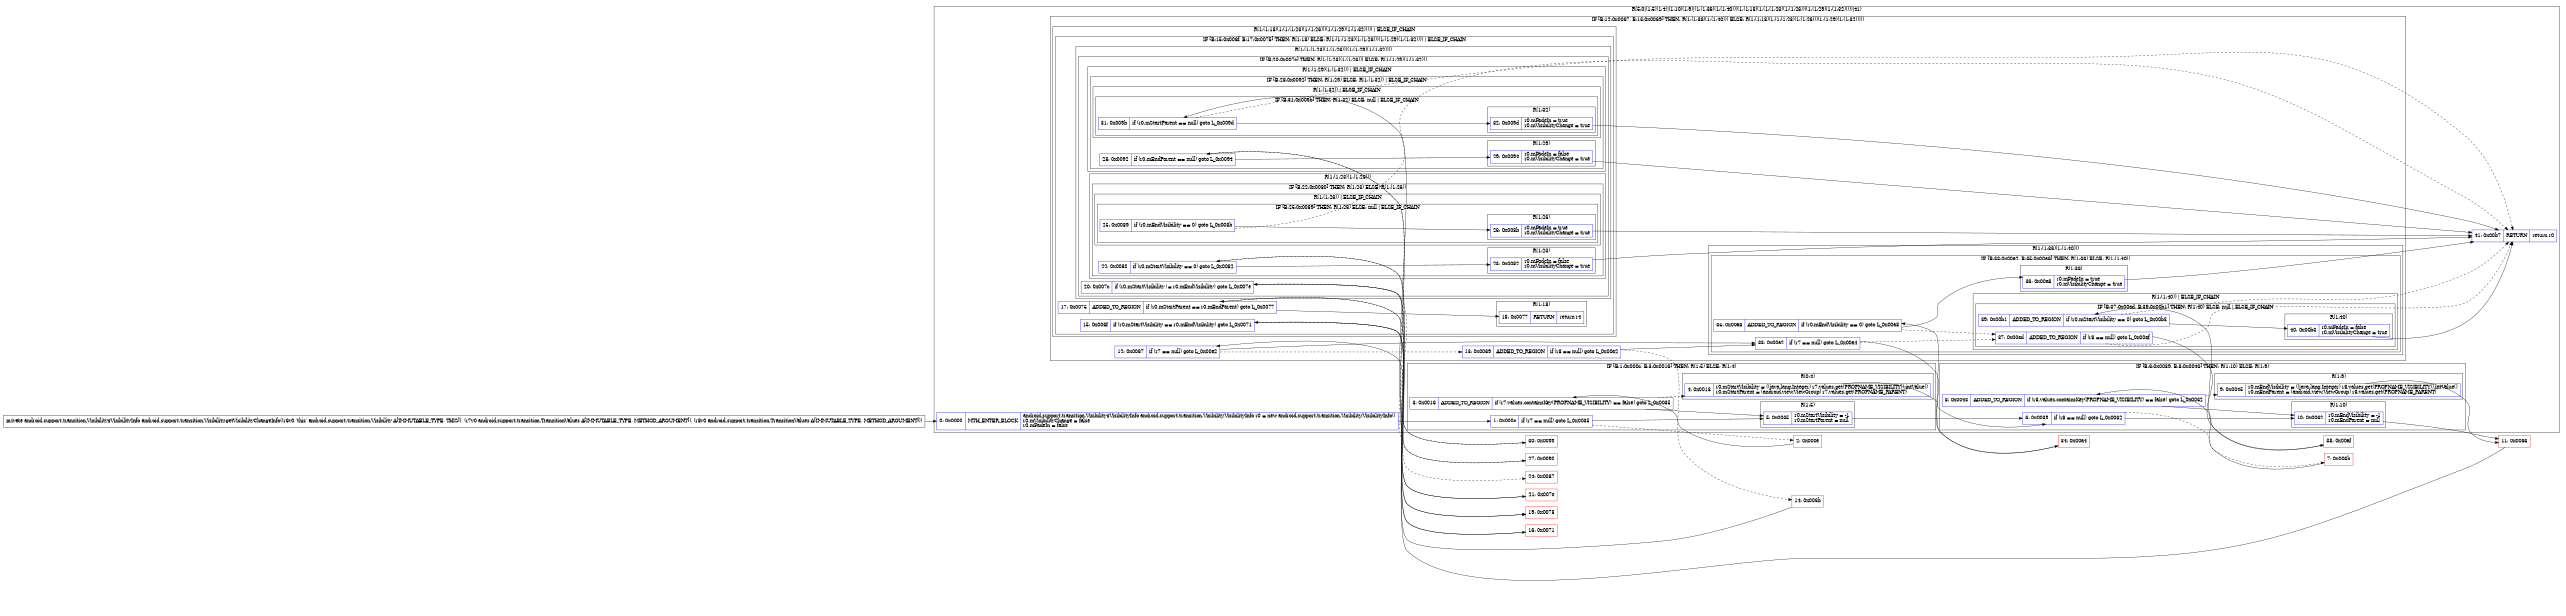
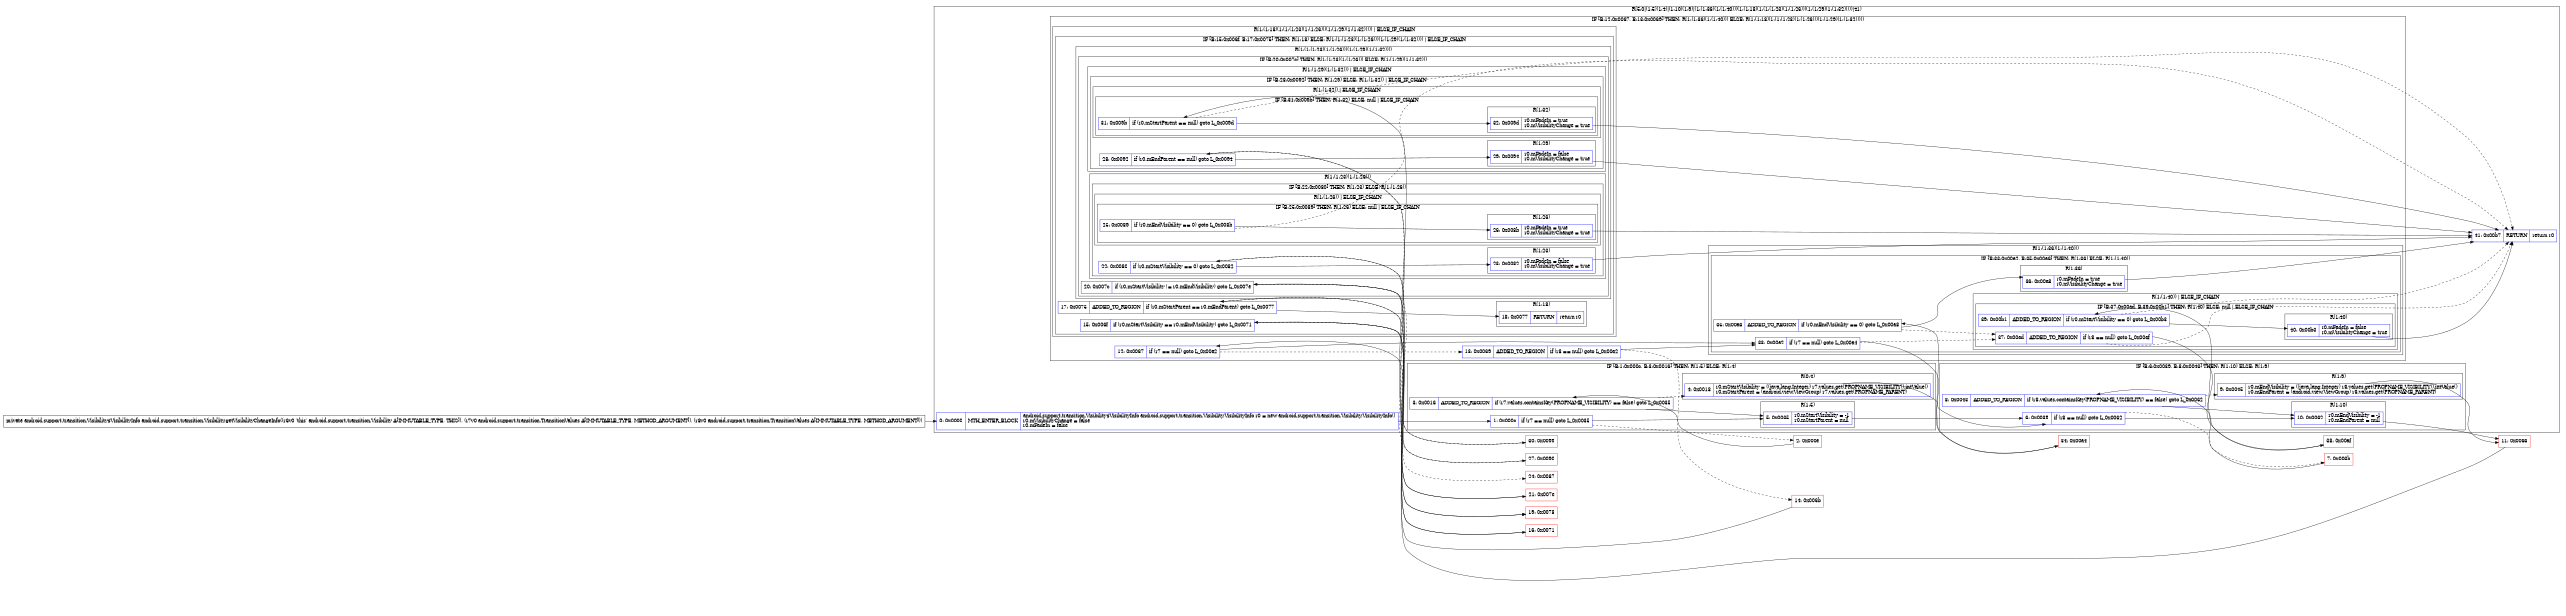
node "18: 0x0077": text "return r4" -> "return r0"
